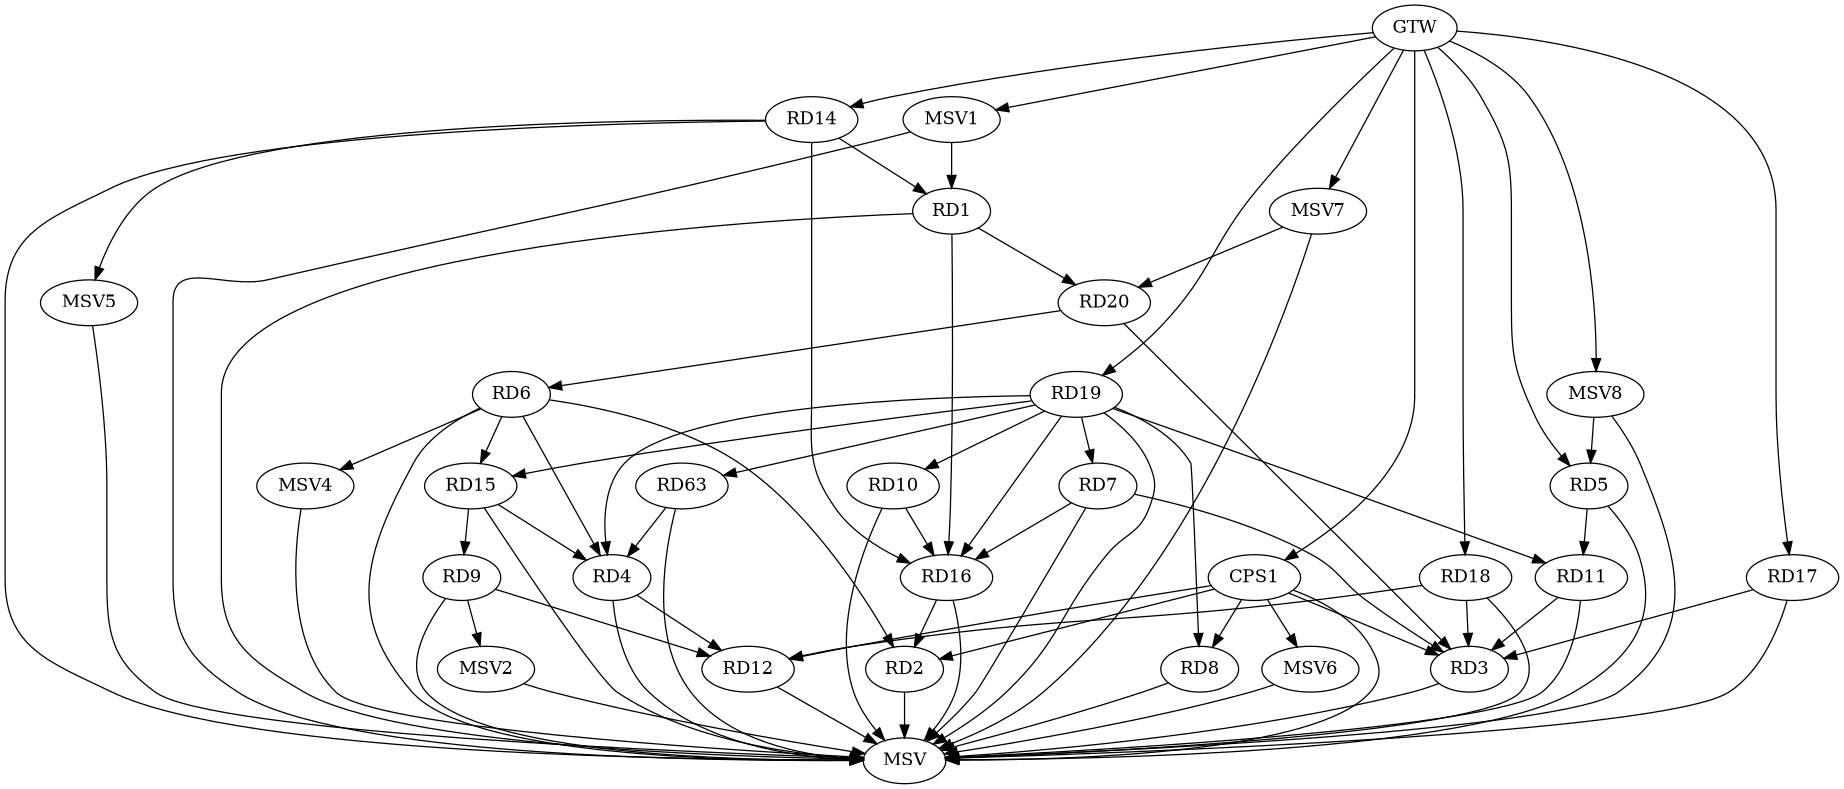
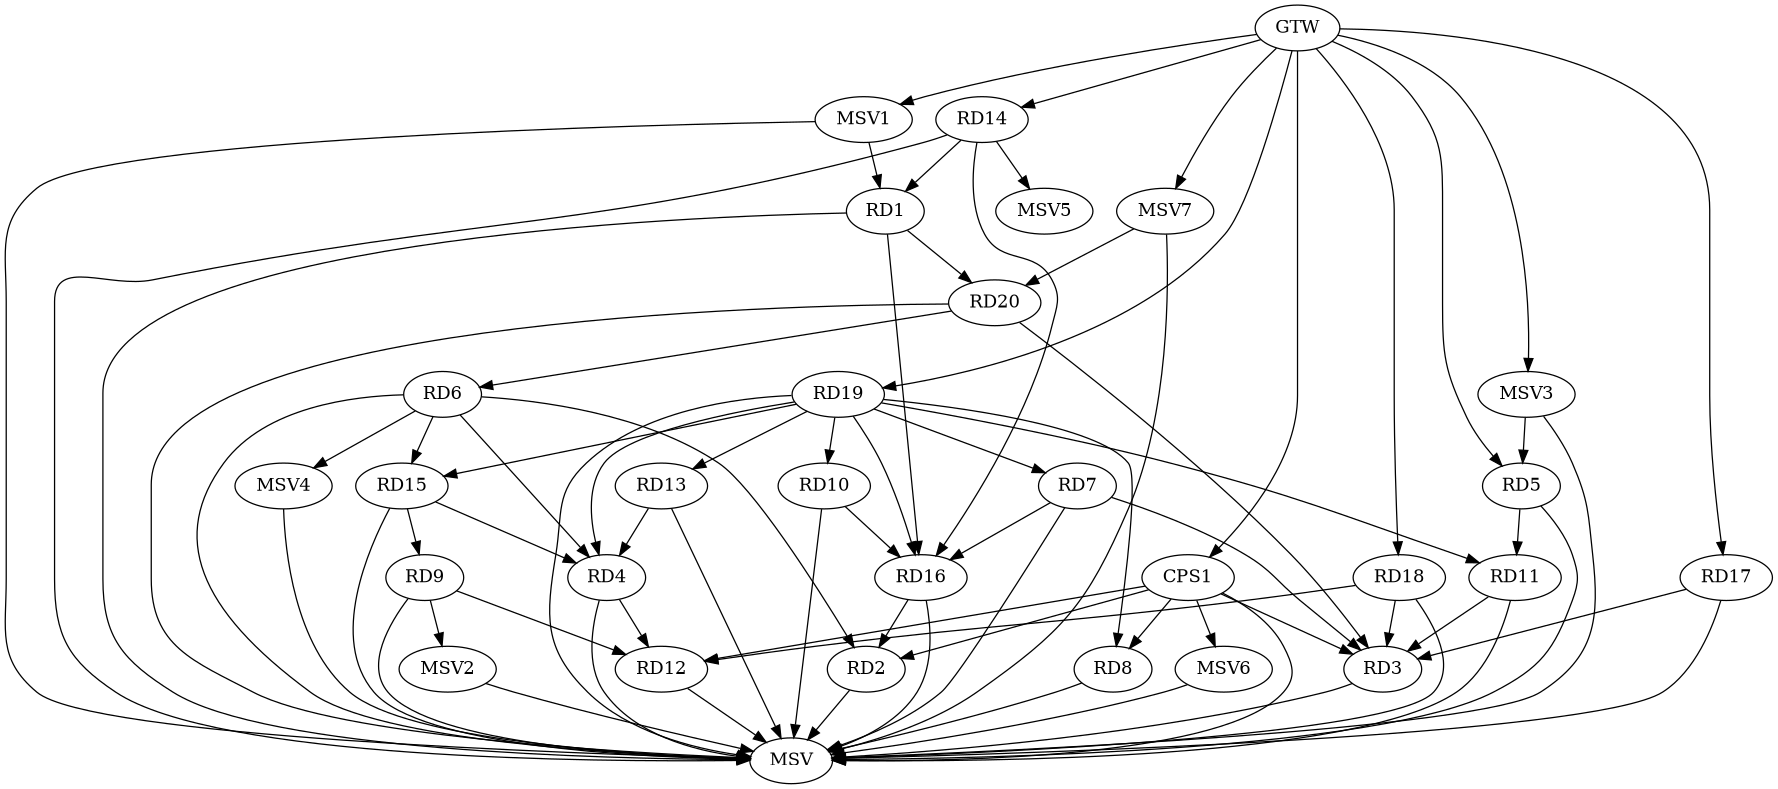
node "MSV8": label "MSV8" -> "MSV3"
node "RD63": label "RD63" -> "RD13"
edge "MSV5" -> "MSV": now "RD20" -> "MSV"
